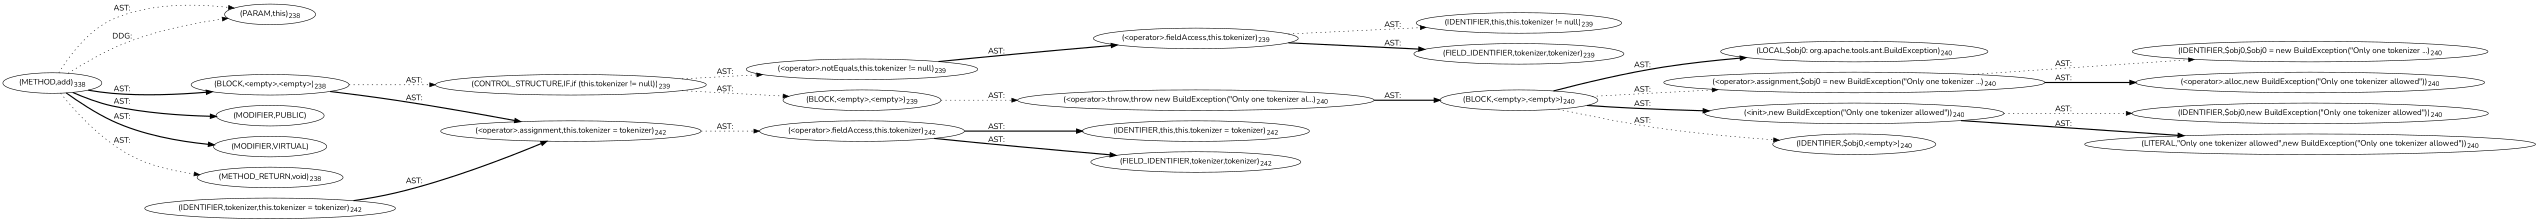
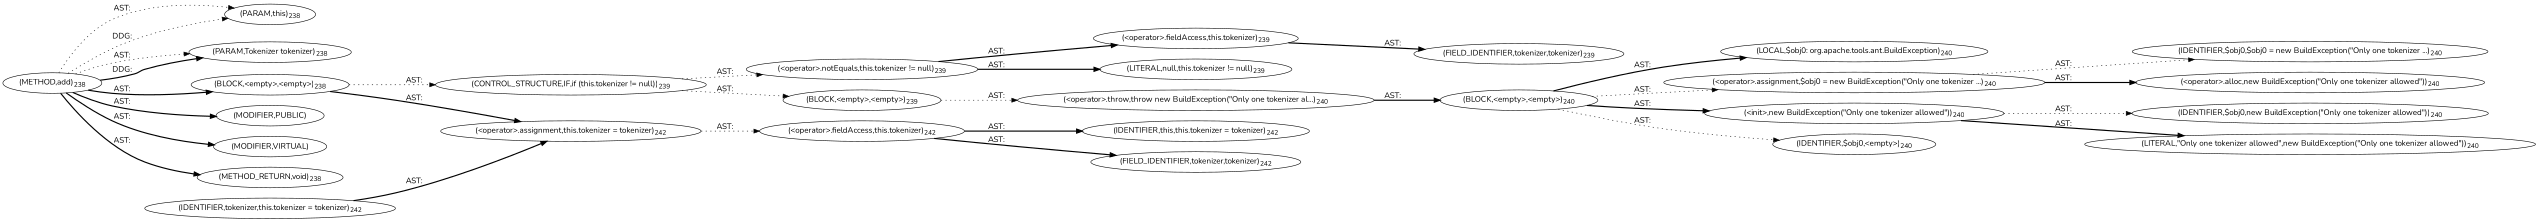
node "(IDENTIFIER,this,this.tokenizer != null)": removed
node "(PARAM,Tokenizer tokenizer)": added
node "(LITERAL,null,this.tokenizer != null)": added
node "(METHOD,add)": text "338" -> "238"
edge "(METHOD,add)" -> "(METHOD_RETURN,void)": style dotted -> bold
